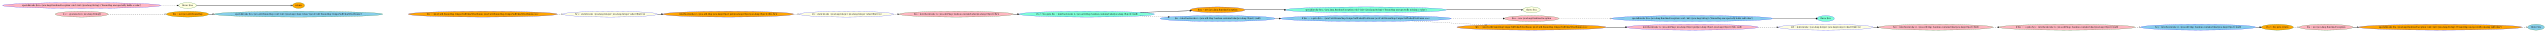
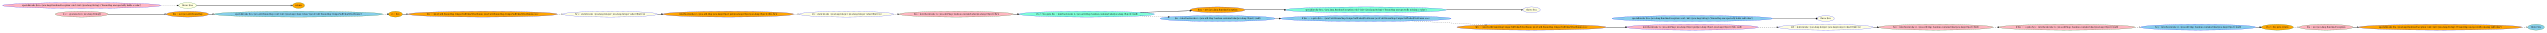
node "throw $r12": color darkgreen -> blue
edge "r13 := @parameter0: java.lang.String[]" -> "$r0 = new java.util.EnumMap": style dashed -> bold
node "$r0 = new java.util.EnumMap": color darkgreen -> blue
node "r1 = $r0": added
node "$r11 = new java.lang.RuntimeException": removed
node "throw $r11": fillcolor aquamarine -> lightyellow
